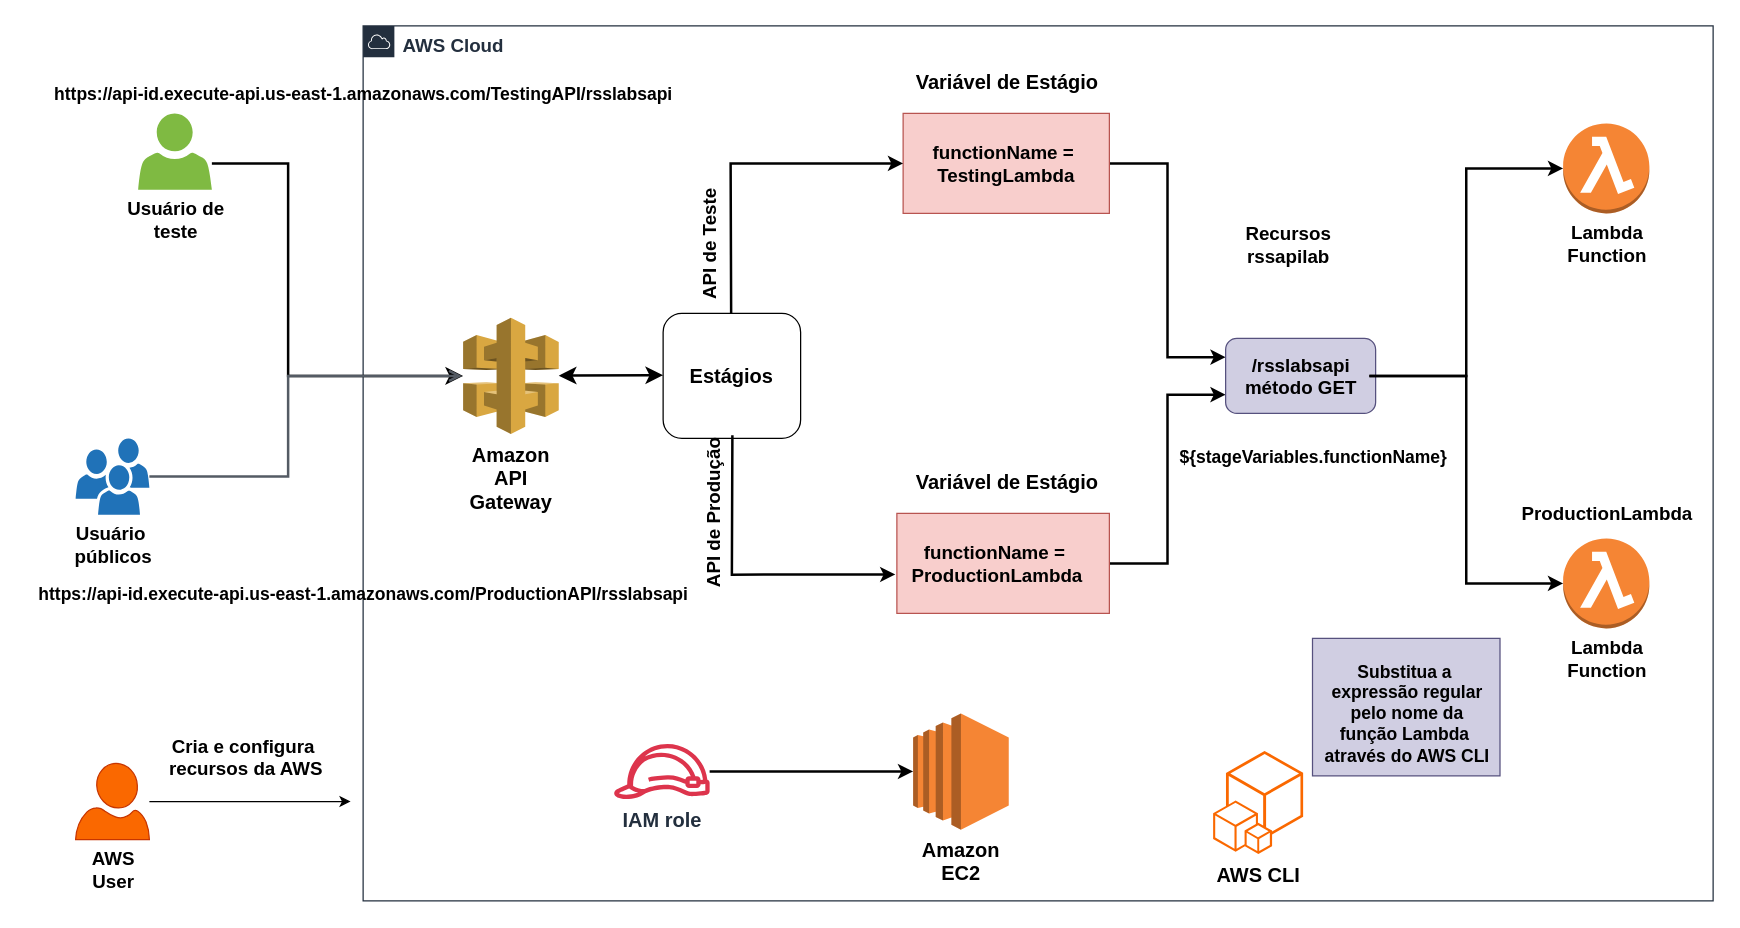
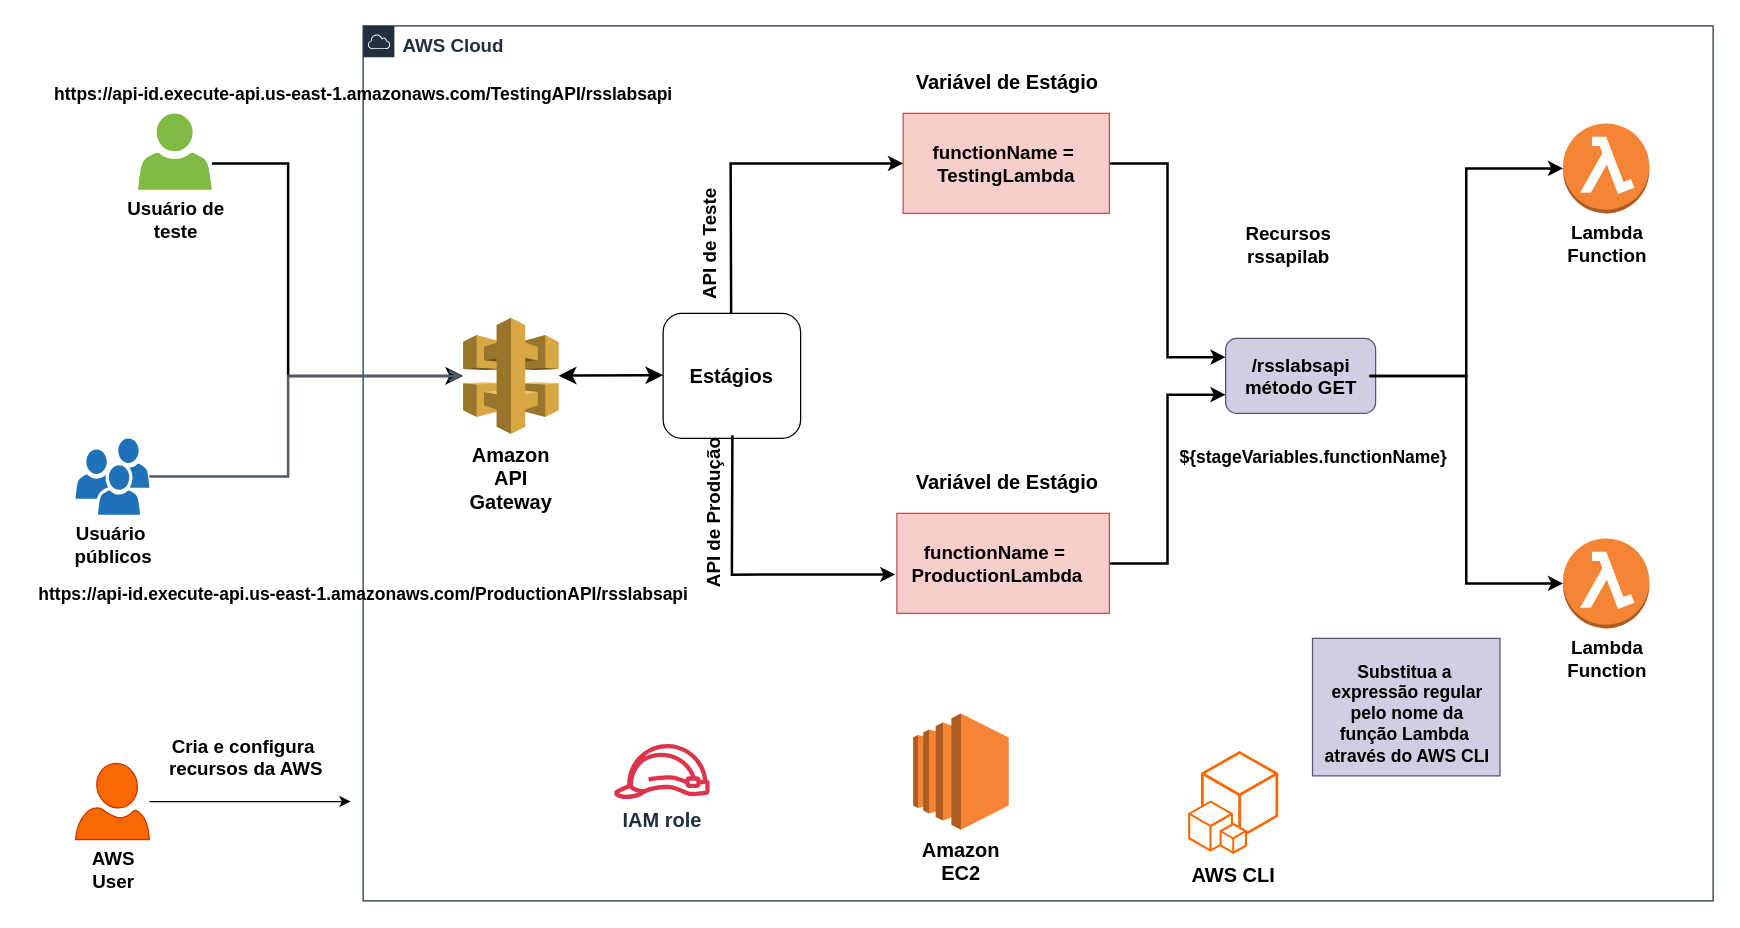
node "ProductionLambda": removed
edge "IAM role" -> "Amazon EC2": removed
node "AWS CLI": moved (1258, 802) -> (1233, 802)
